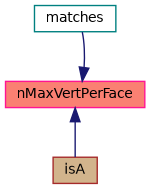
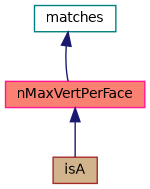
edge "matches" -> "nMaxVertPerFace": reversed
